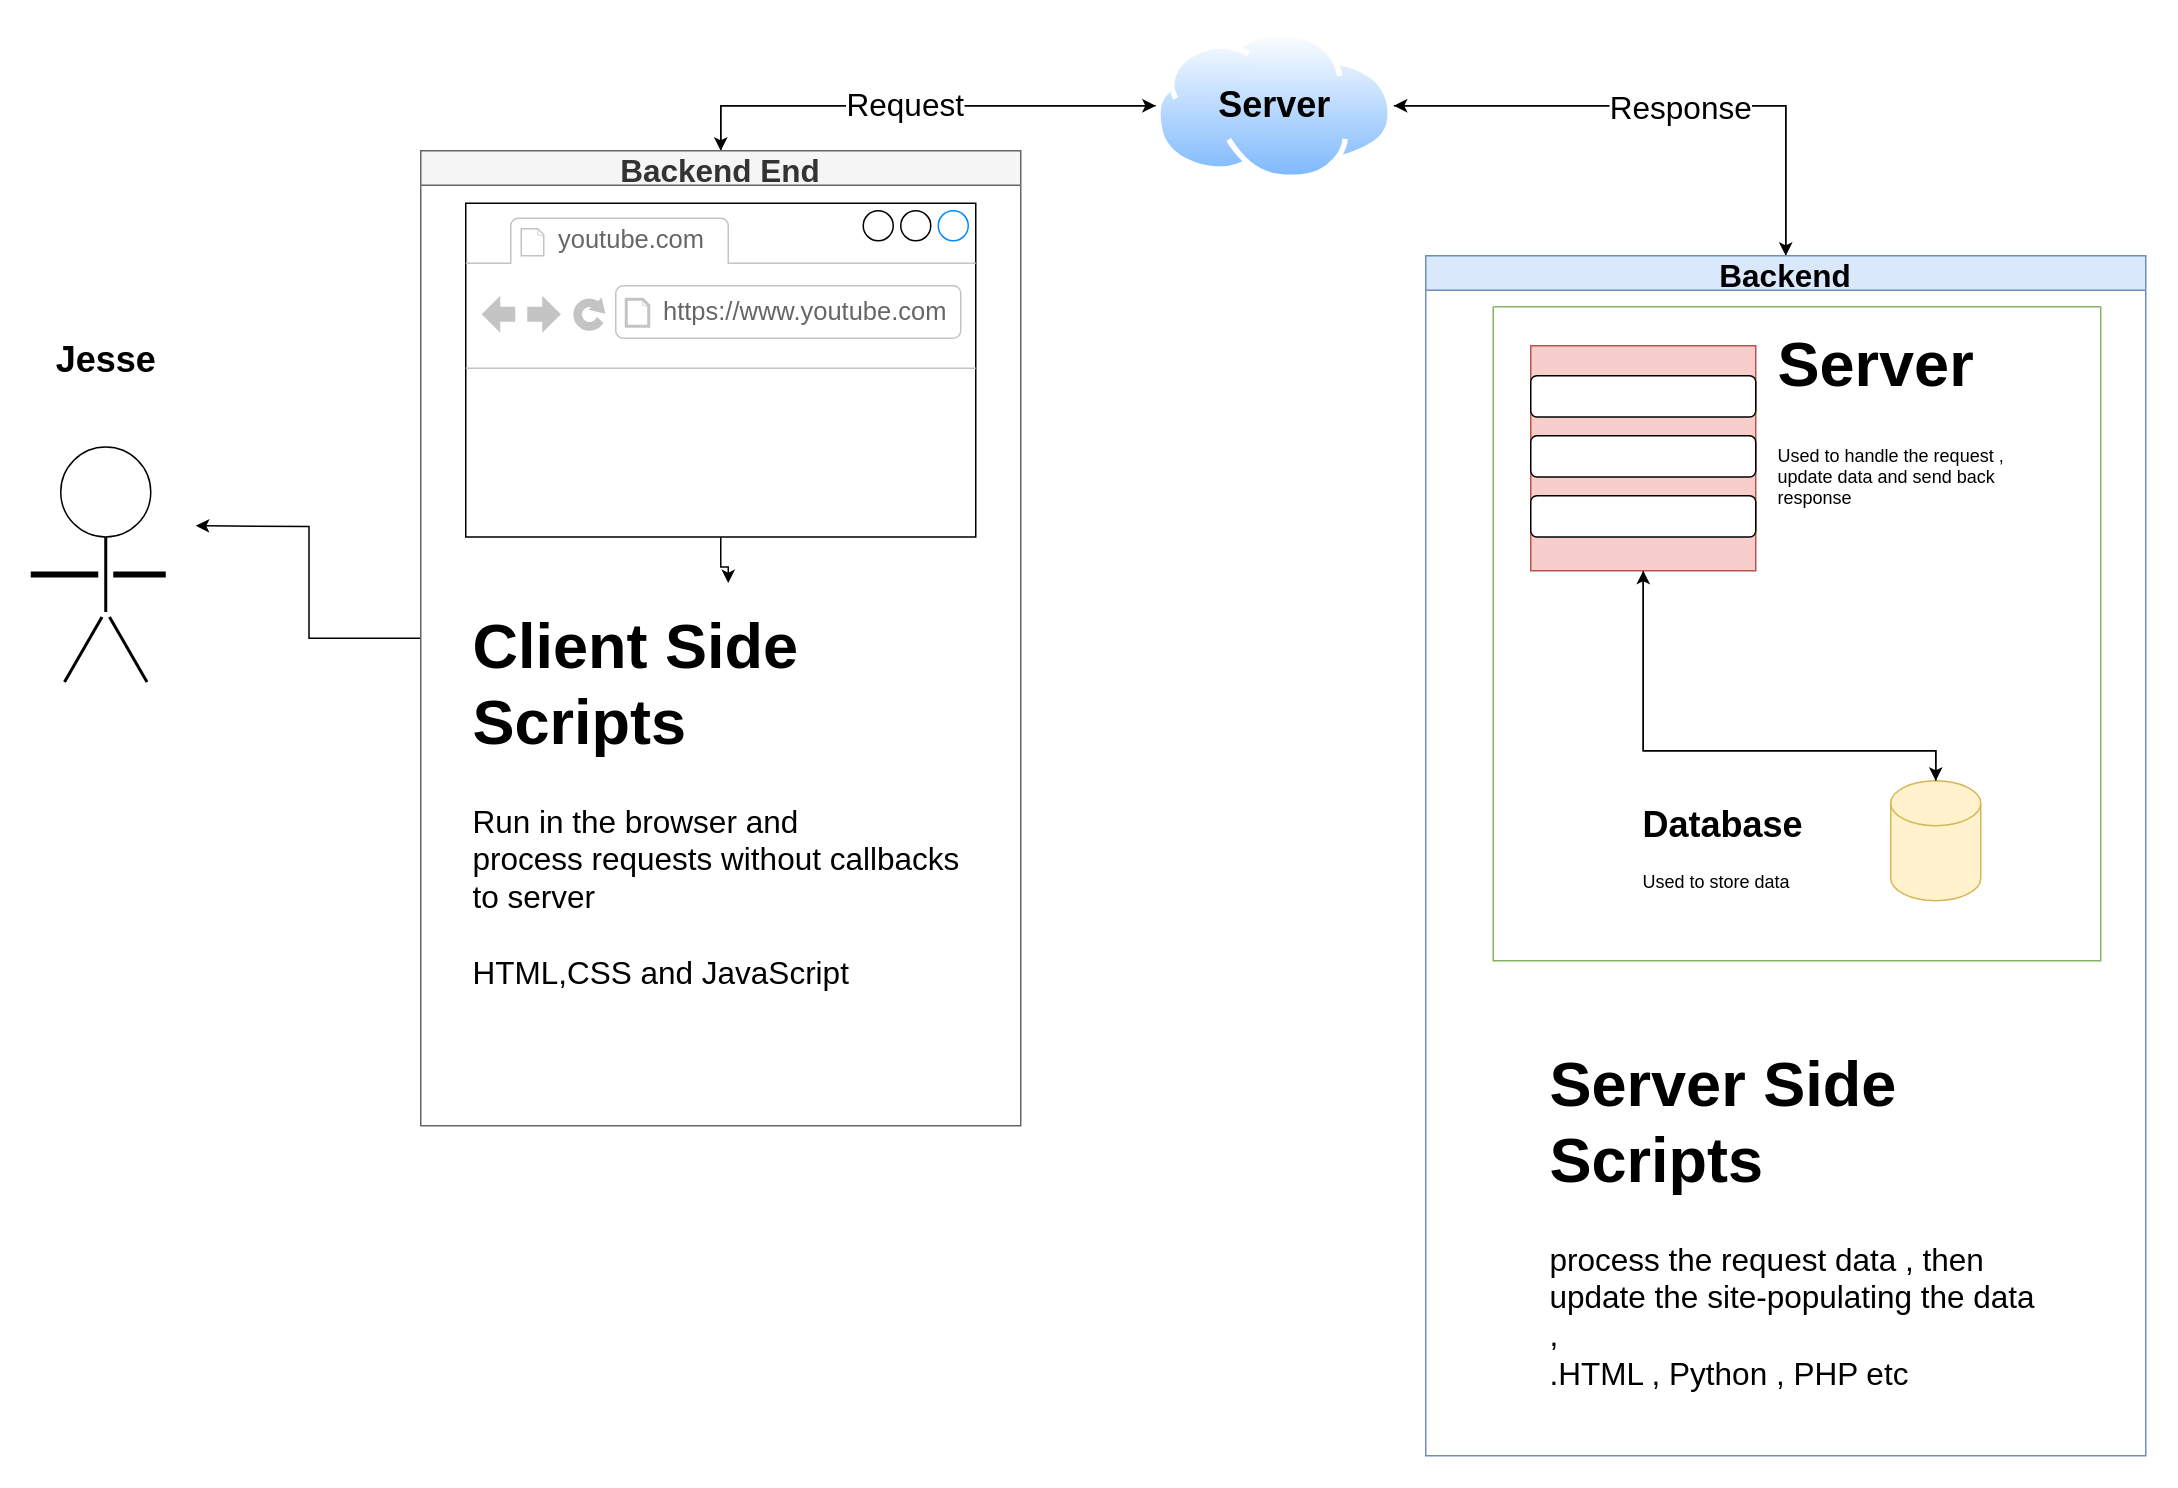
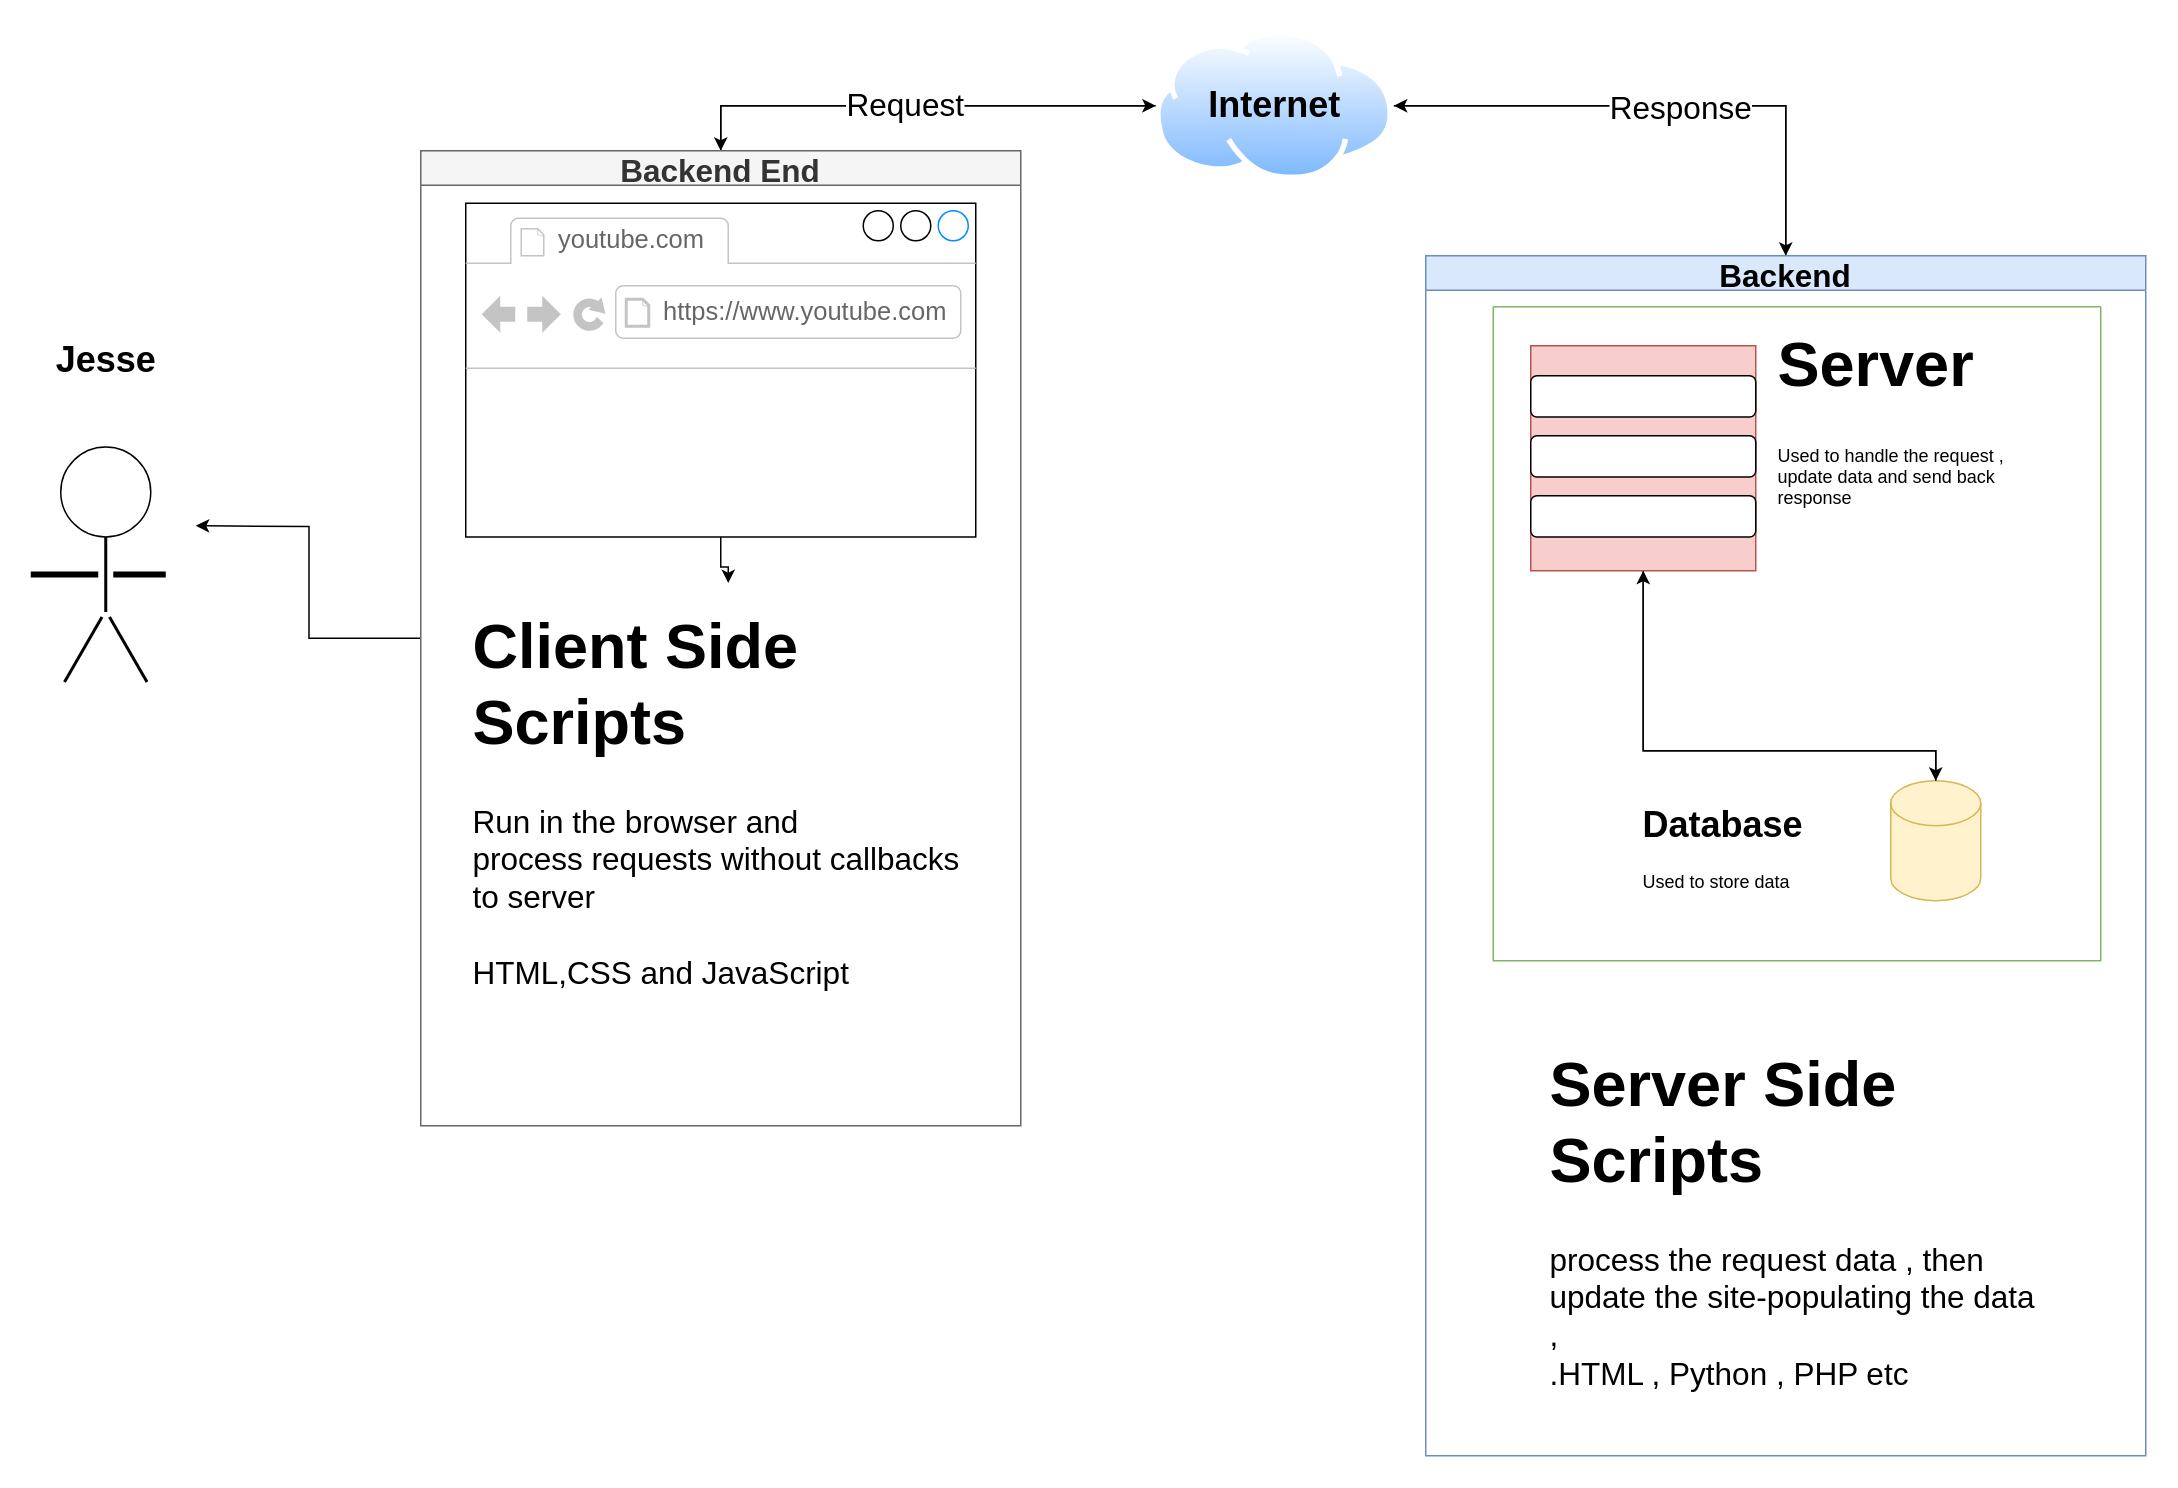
node "Server": label "Server" -> "Internet"
